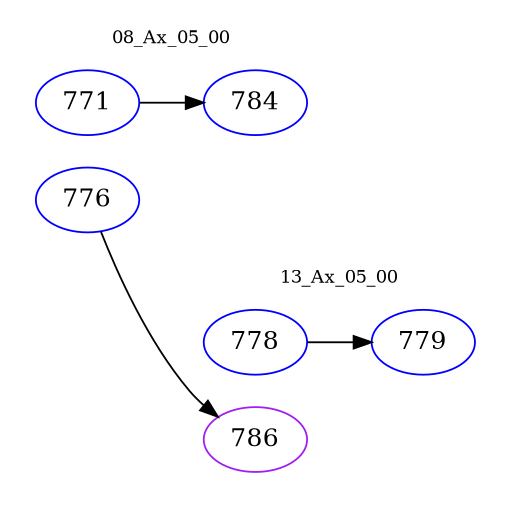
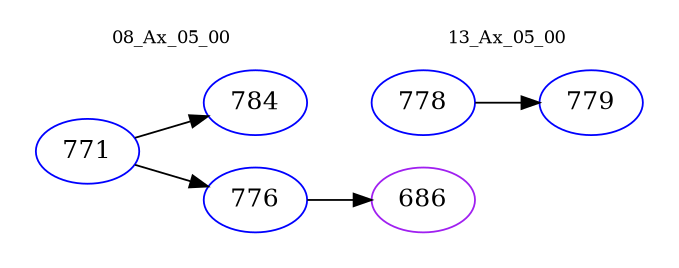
edge "771" -> "776": added
node "786": label "786" -> "686"
